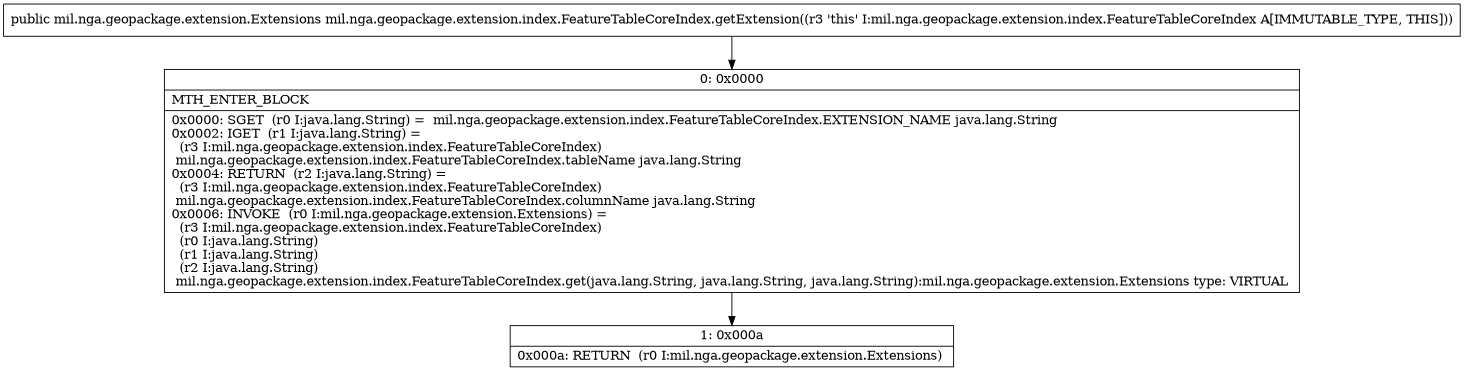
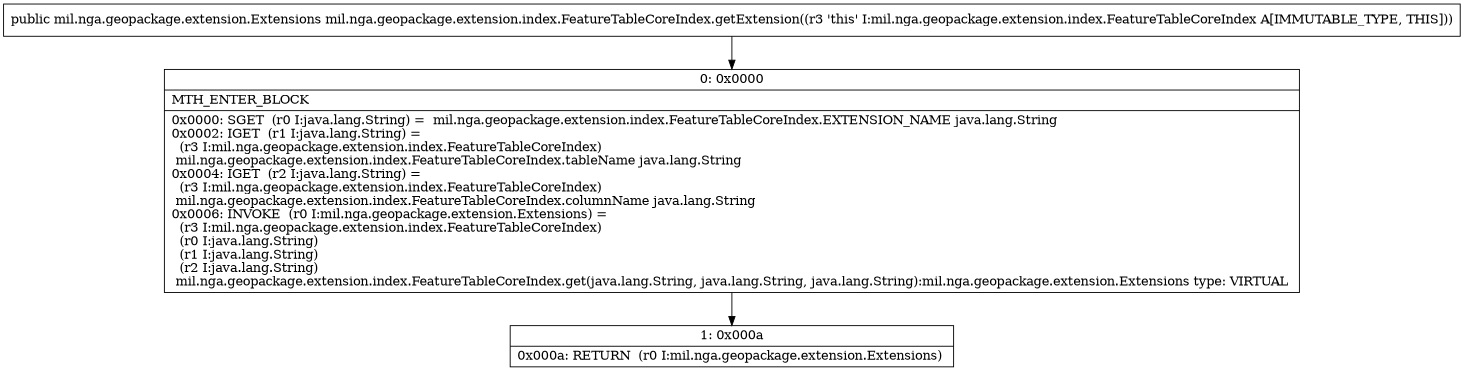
node "0: 0x0000": text "0x0004: RETURN  (r2 I:java.lang.String) =" -> "0x0004: IGET  (r2 I:java.lang.String) ="
